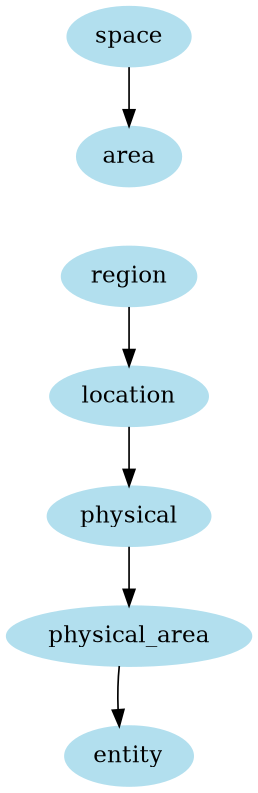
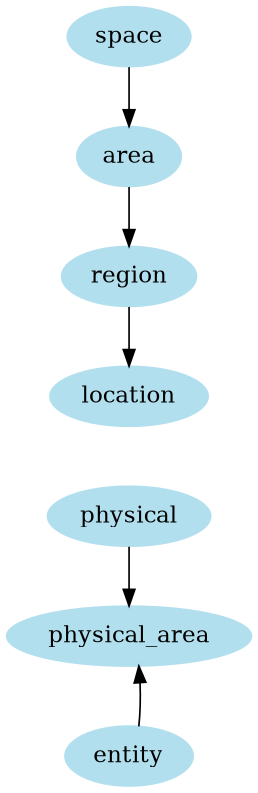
edge "area" -> "region": added
edge "location" -> "physical": removed
edge "physical_area" -> "entity": reversed
